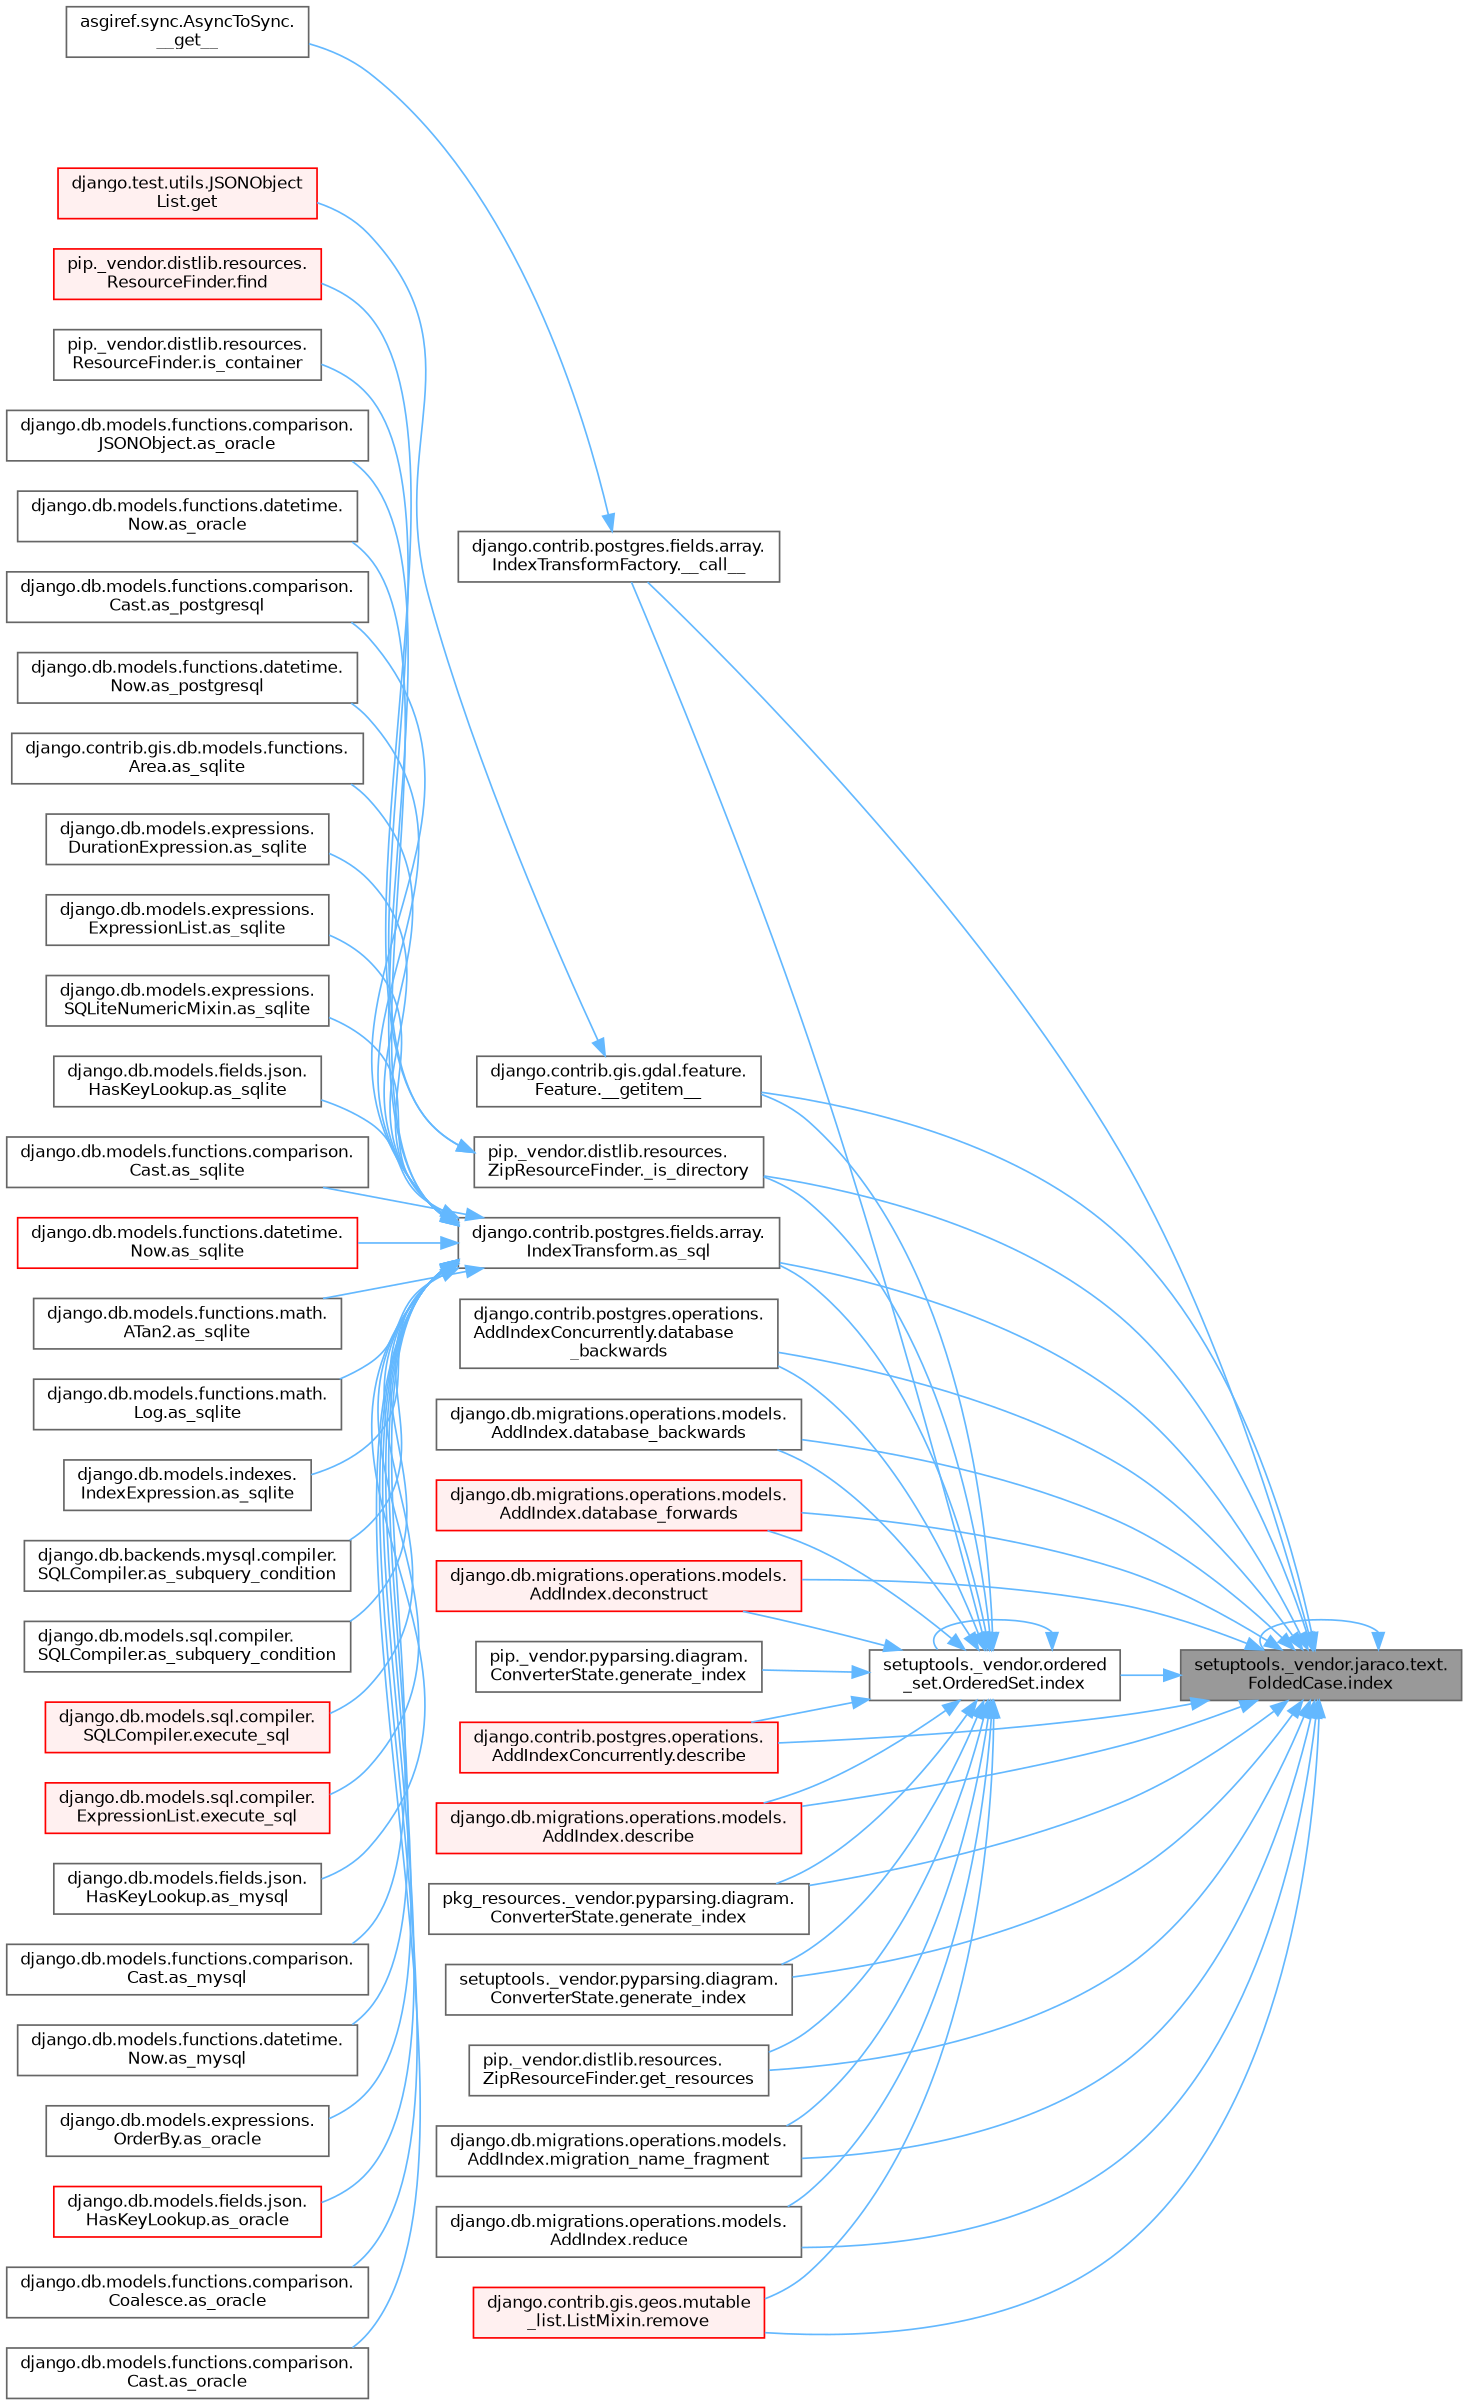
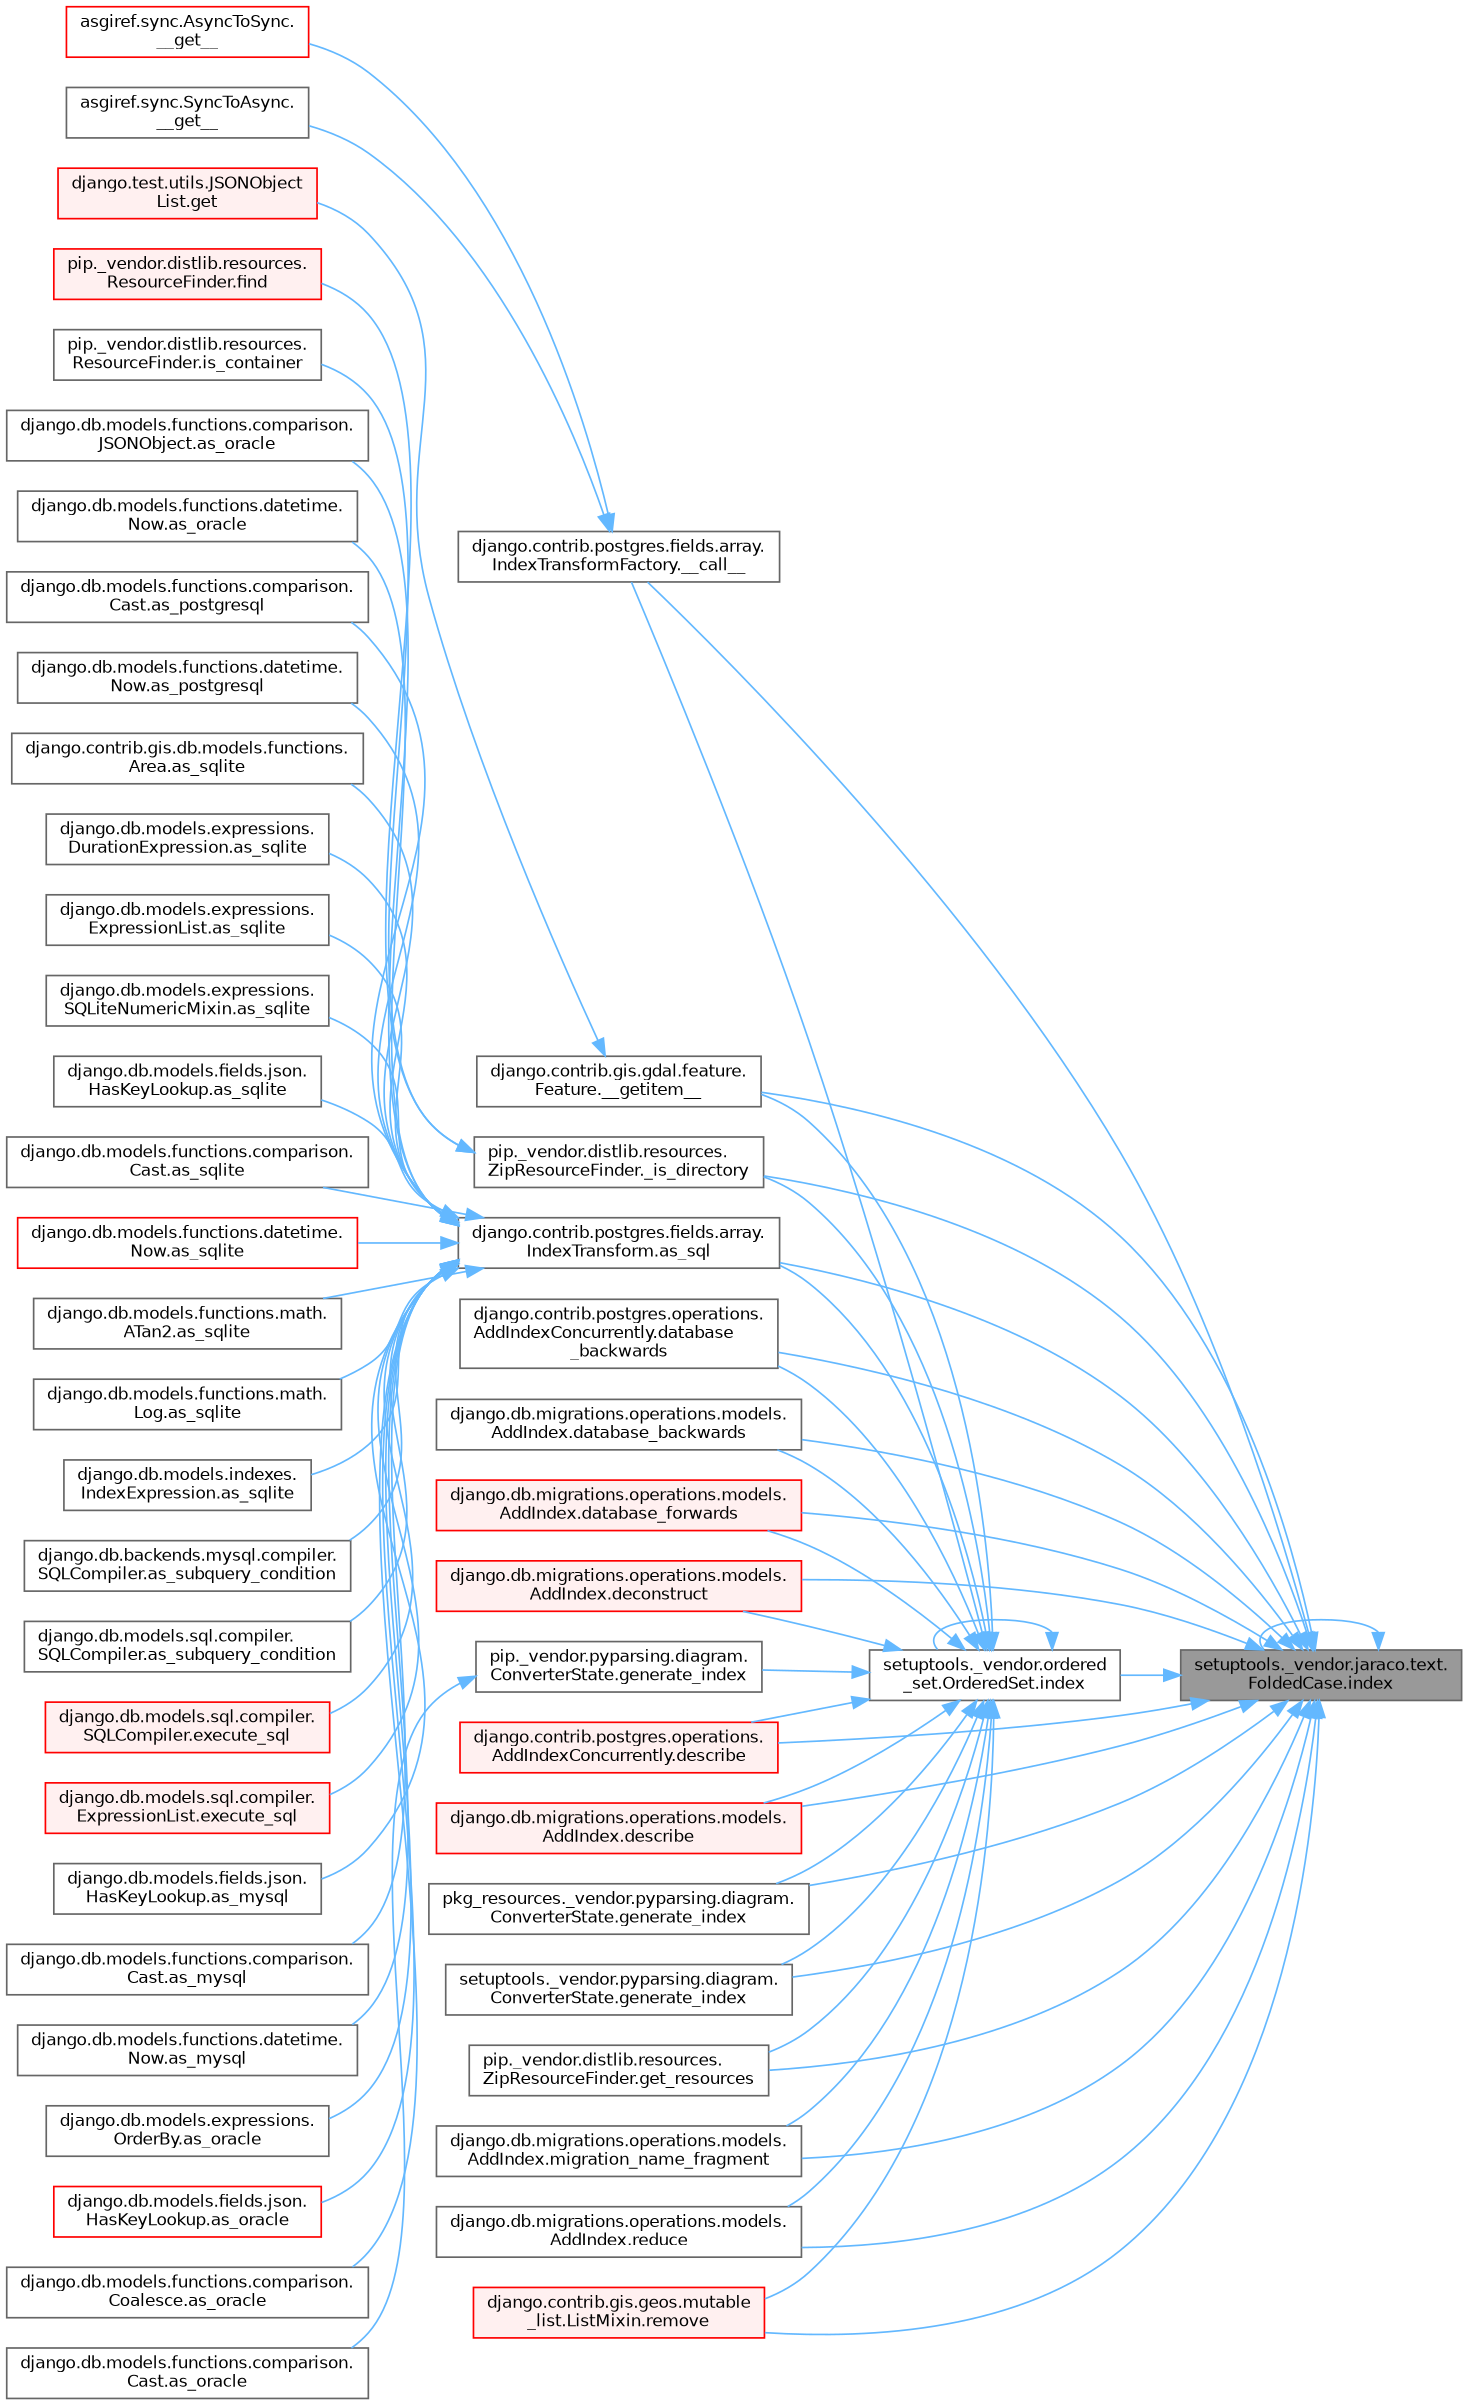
node "asgiref.sync.AsyncToSync. __get__": color grey40 -> red
node "asgiref.sync.SyncToAsync. __get__": added
edge "django.db.models.functions.comparison. Cast.as_oracle" -> "django.contrib.postgres.fields.array. IndexTransform.as_sql": now "django.db.models.functions.comparison. Cast.as_oracle" -> "pip._vendor.pyparsing.diagram. ConverterState.generate_index"
